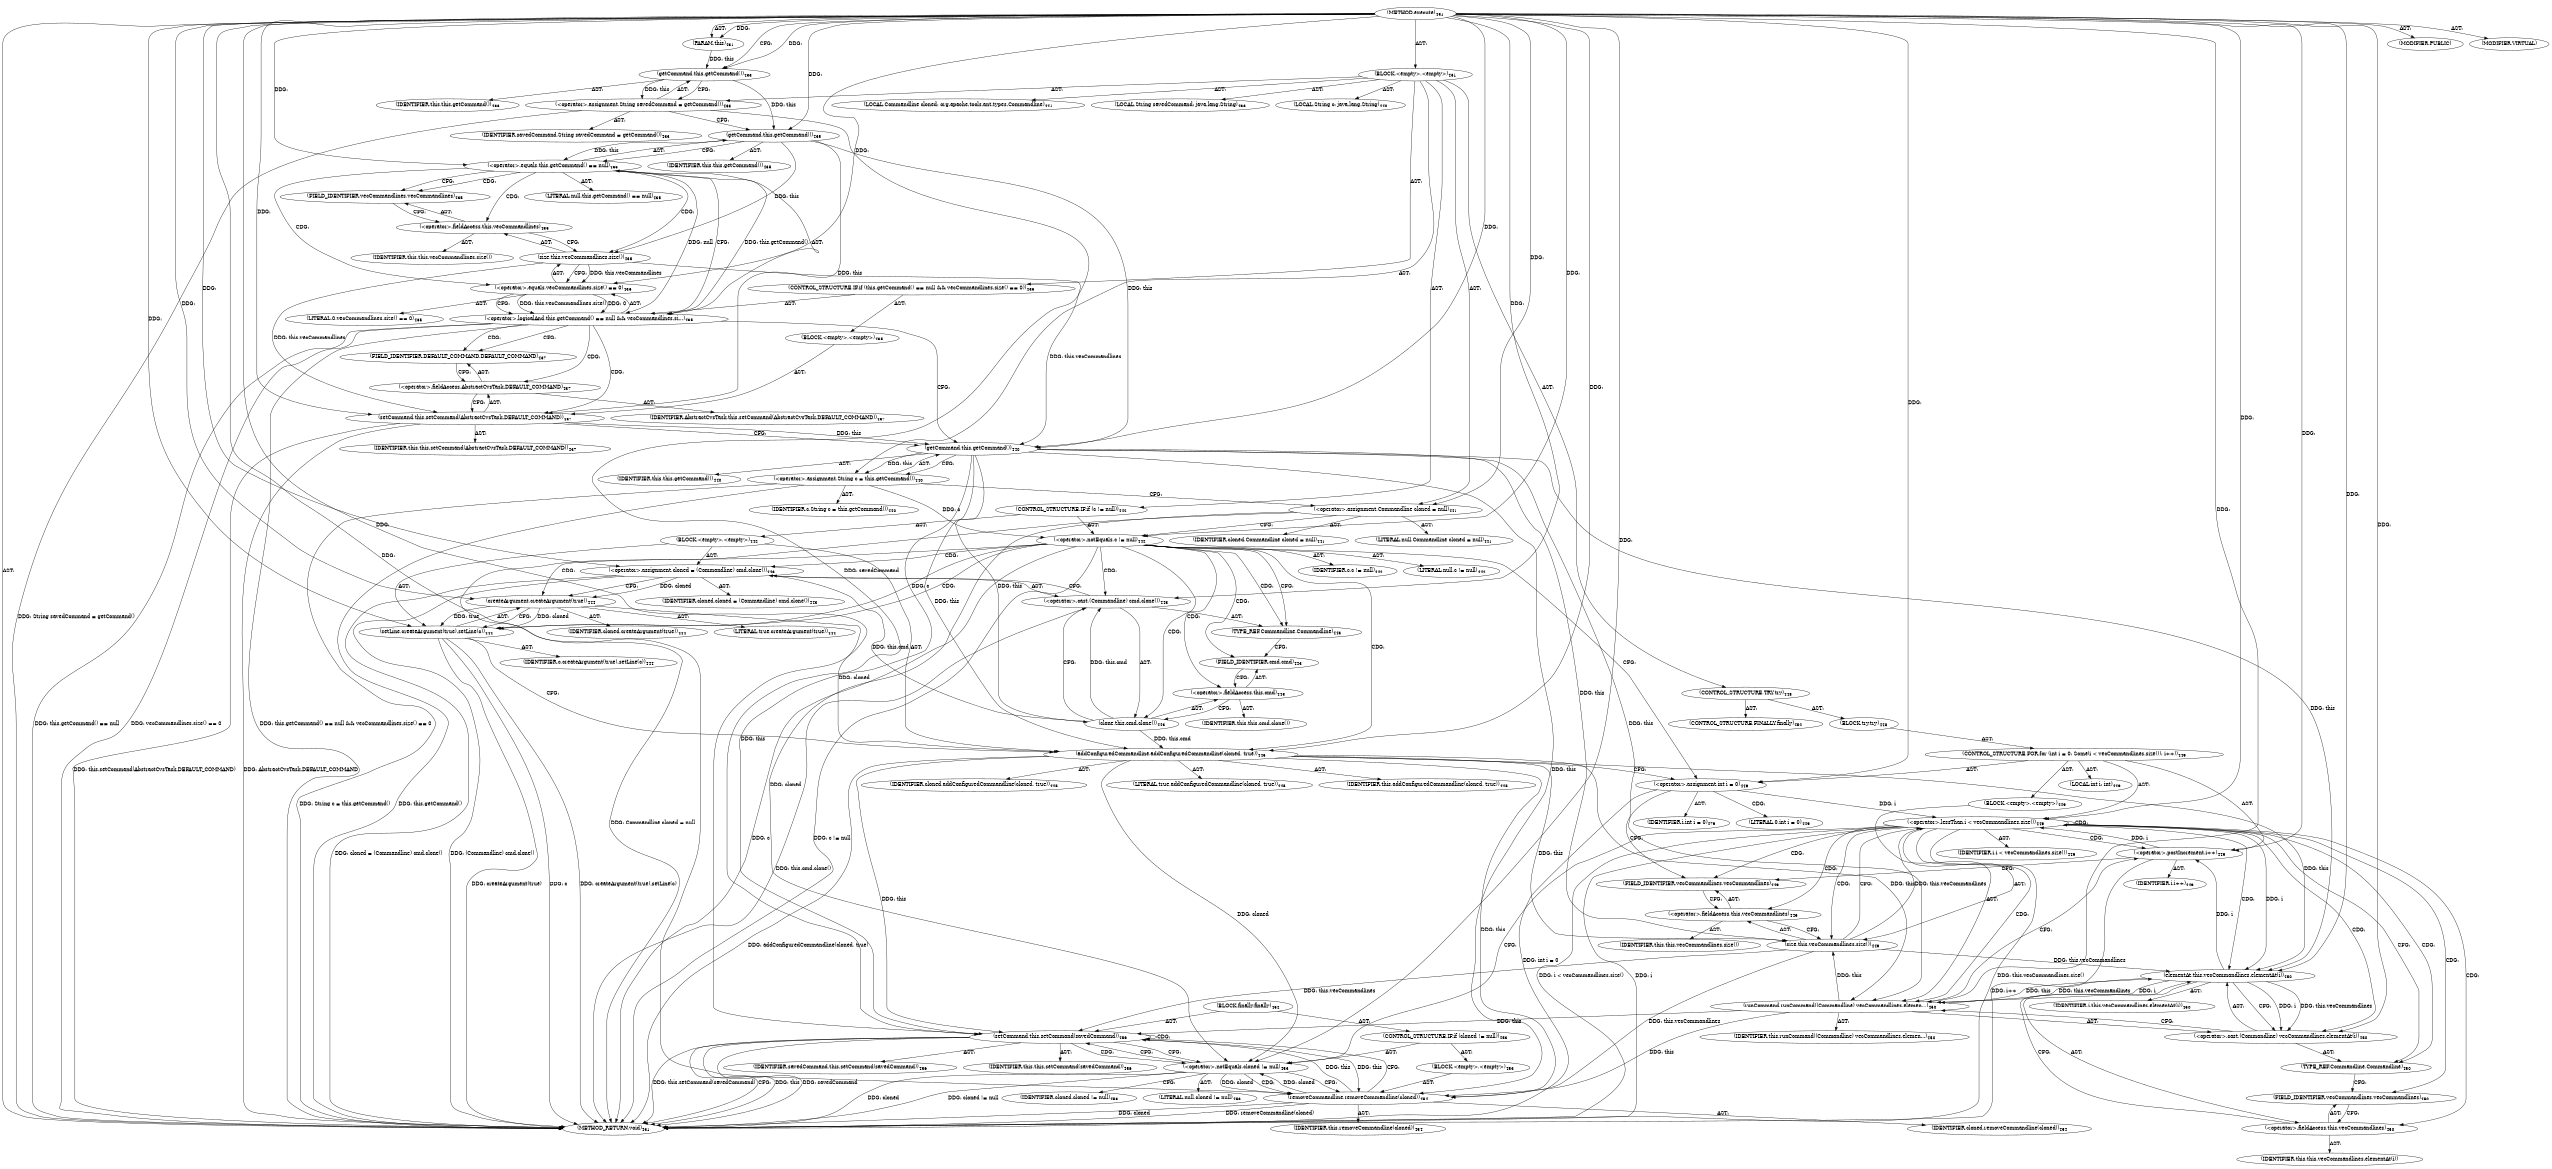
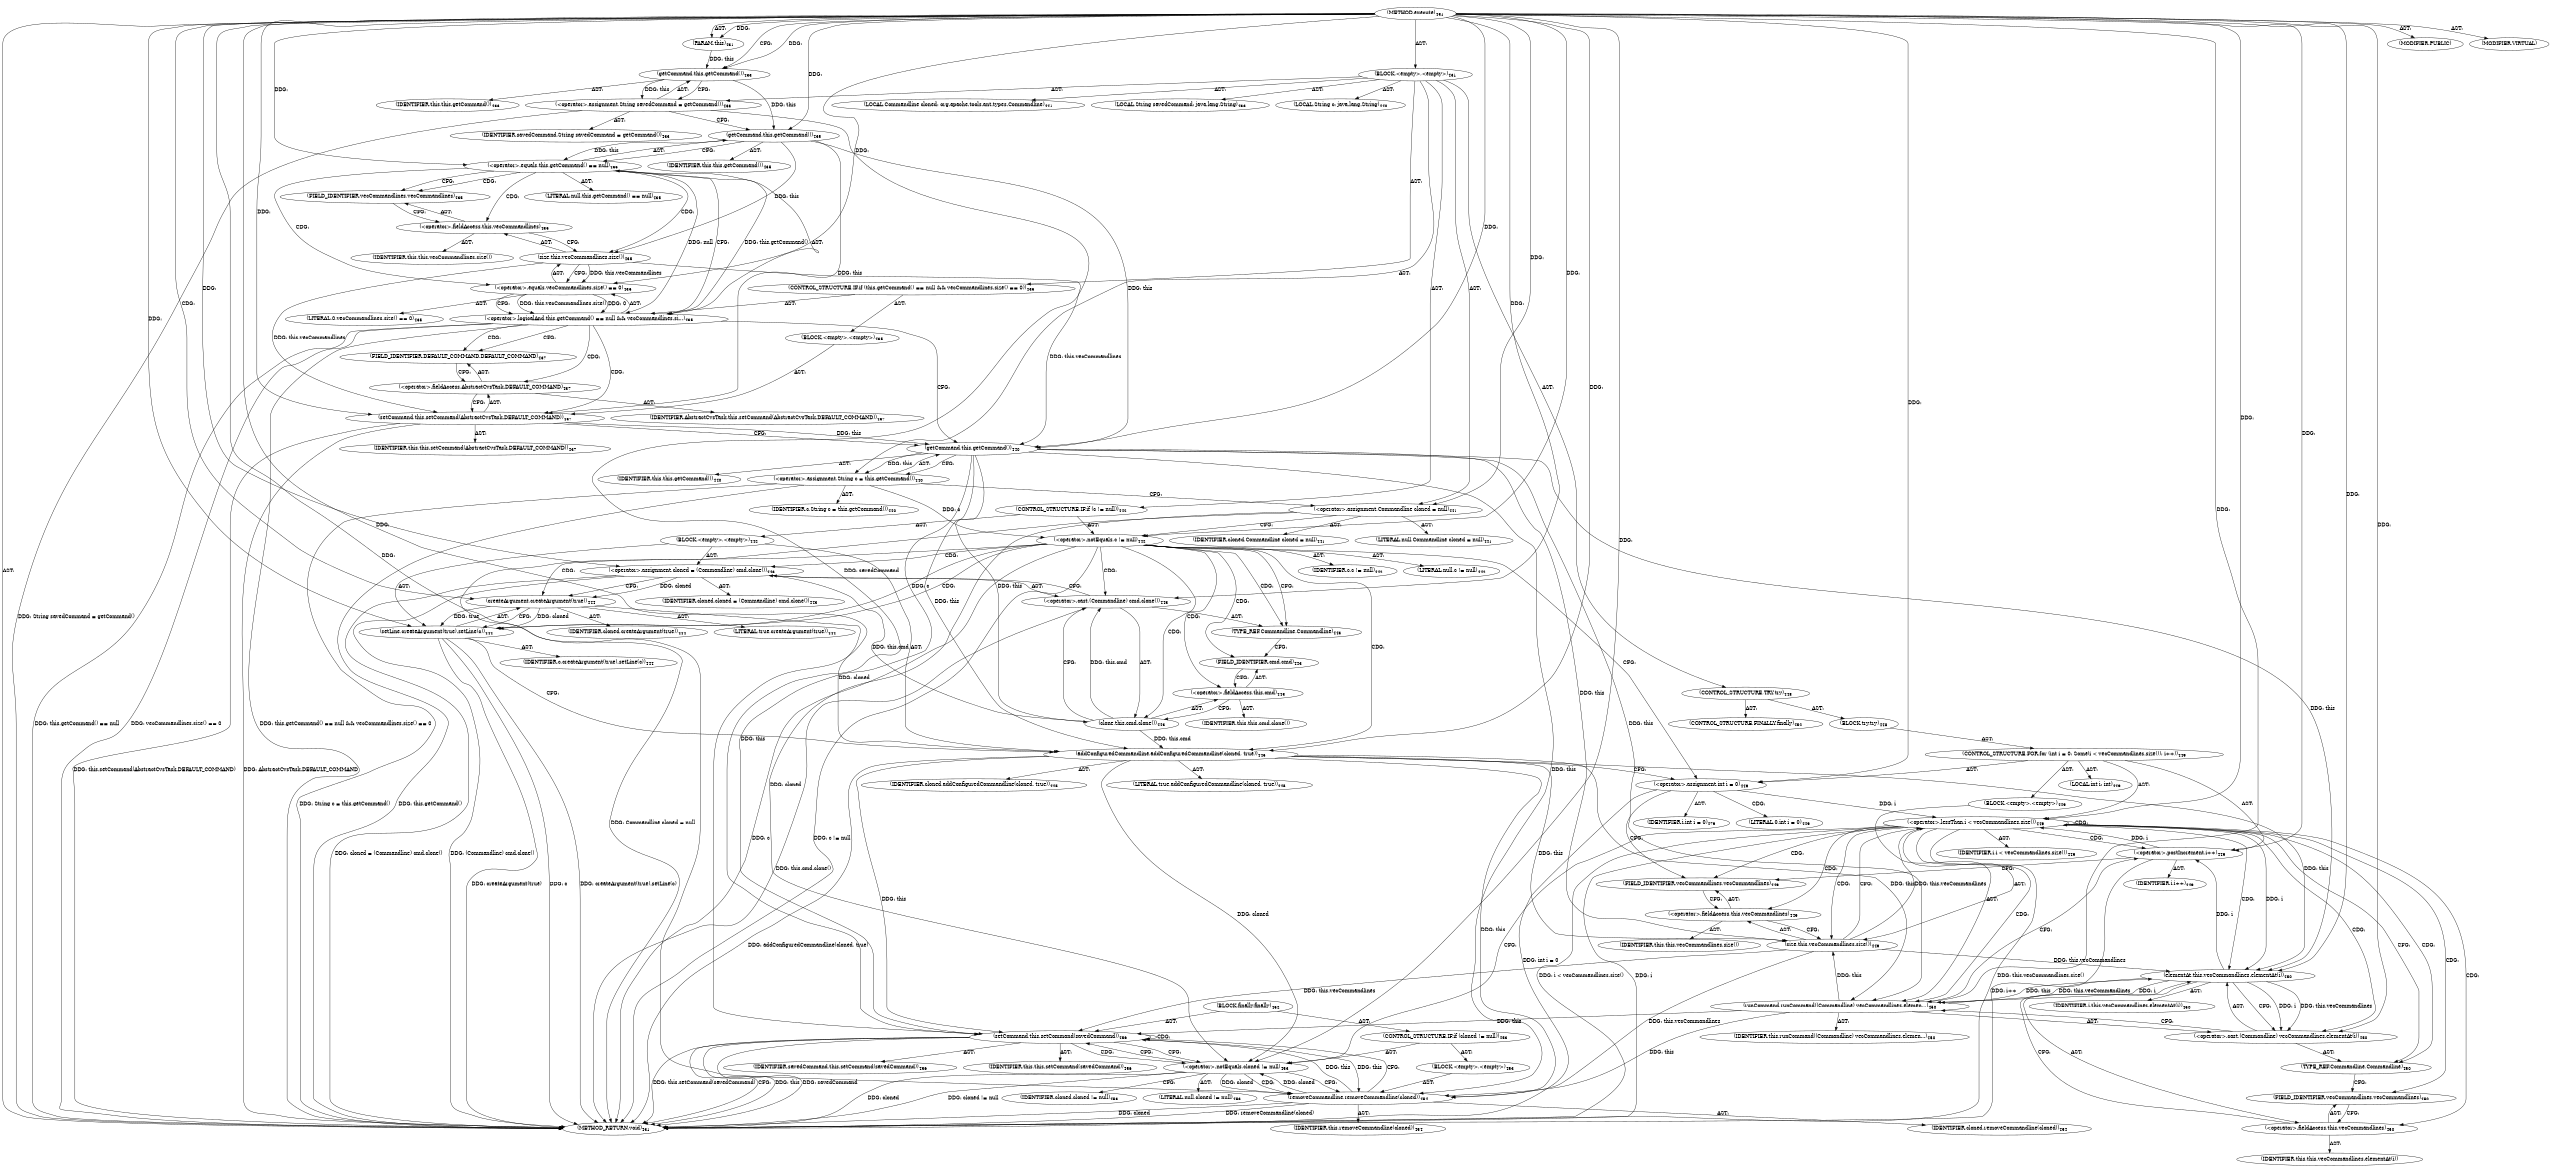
edge "(METHOD,execute)" -> "(createArgument,createArgument(true))": label "DDG: " -> "CDG: "
node "(IDENTIFIER,this,addConfiguredCommandline(cloned, true))": removed
